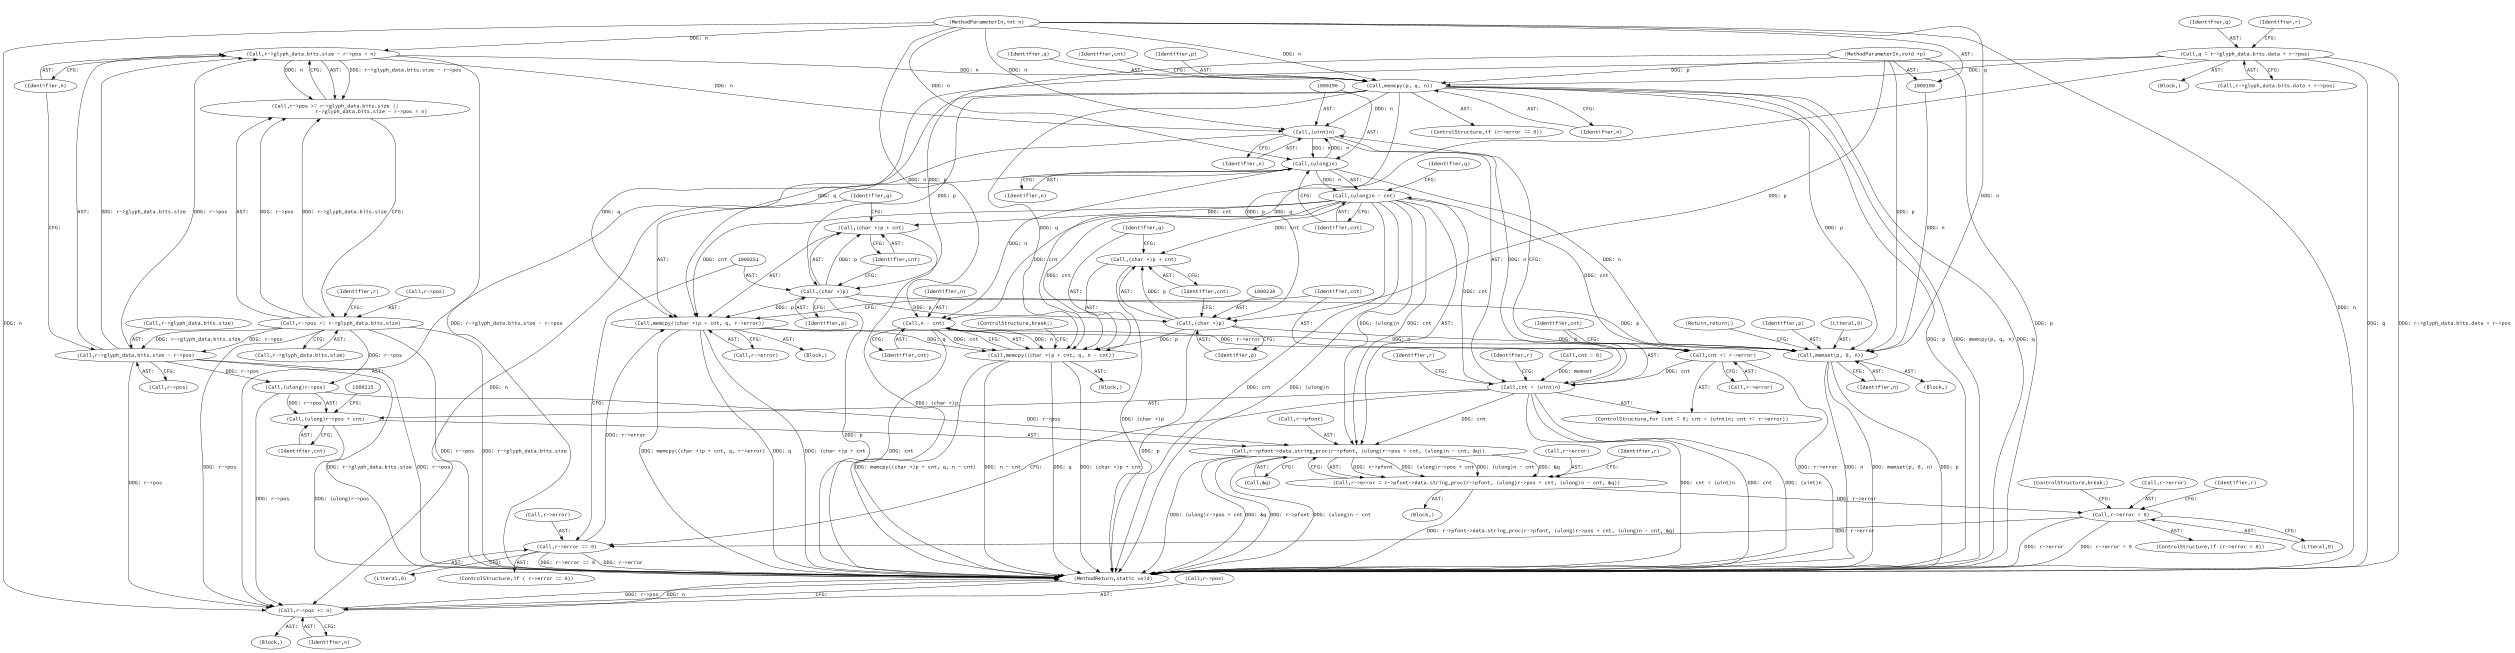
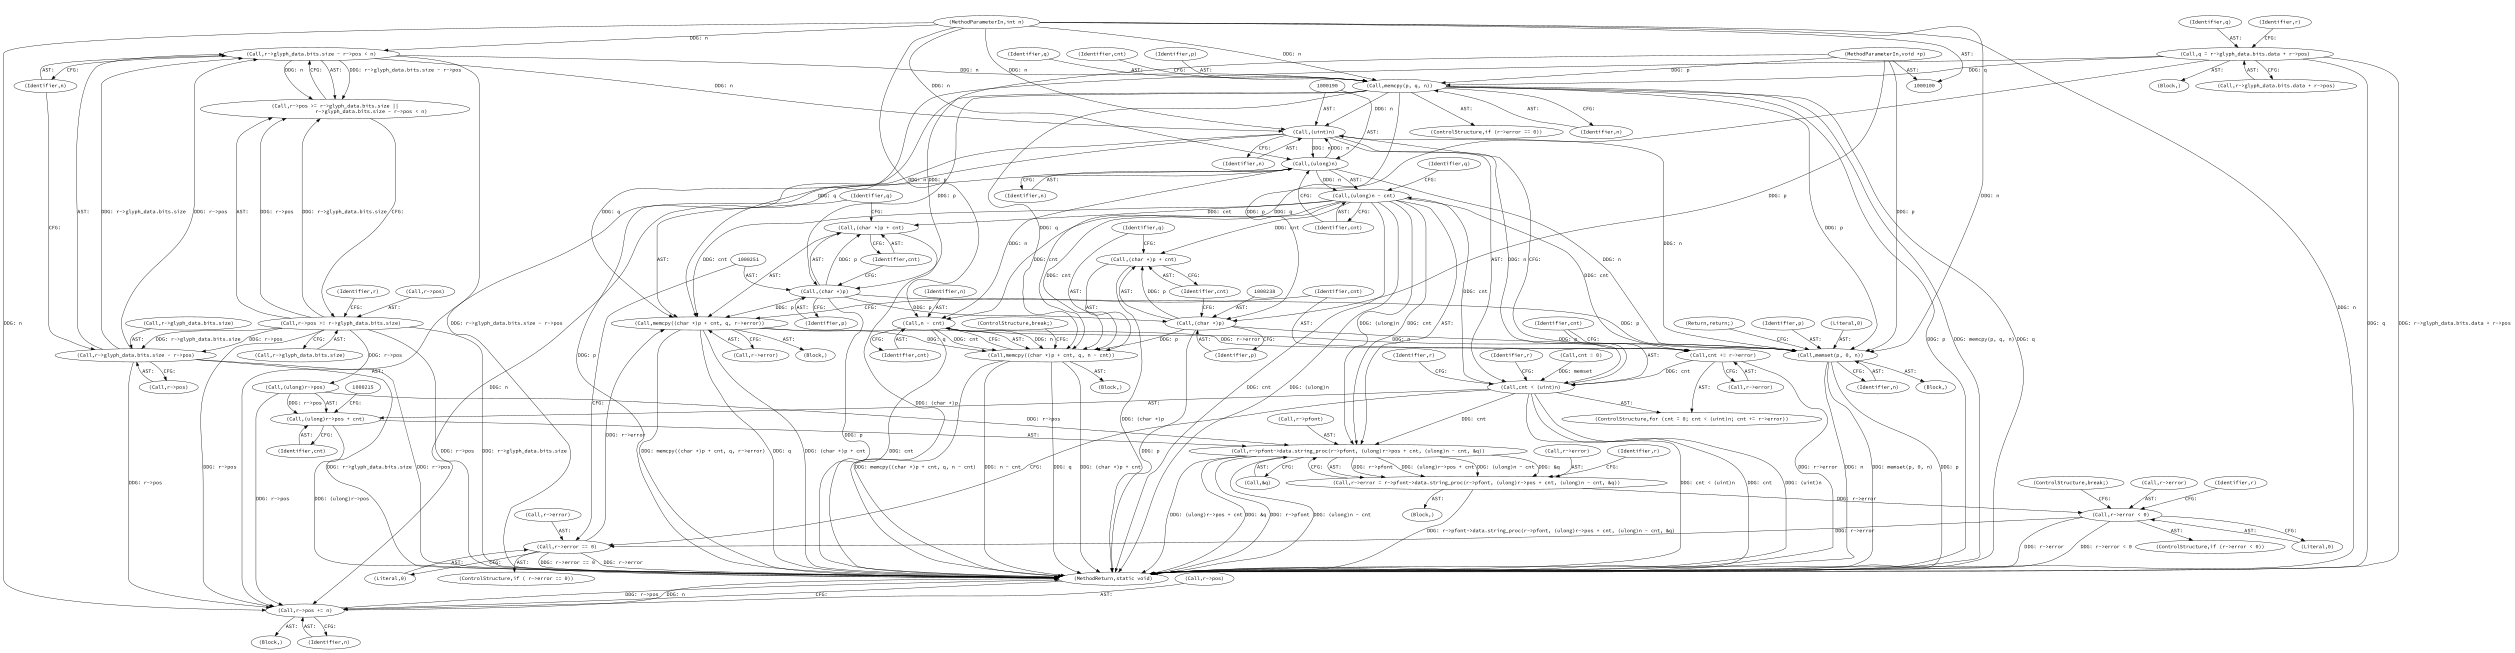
edge "1000100" -> "(Call,memset(p, 0, n))": now "(Call,(uint)n)" -> "(Call,memset(p, 0, n))"
edge "(Call,r->glyph_data.bits.size - r->pos)" -> "(Call,(ulong)r->pos)": removed, label "DDG: r->pos"
edge "(MethodParameterIn,void *p)" -> "(MethodReturn,static void)": now "(Call,(uint)n)" -> "(MethodReturn,static void)"
